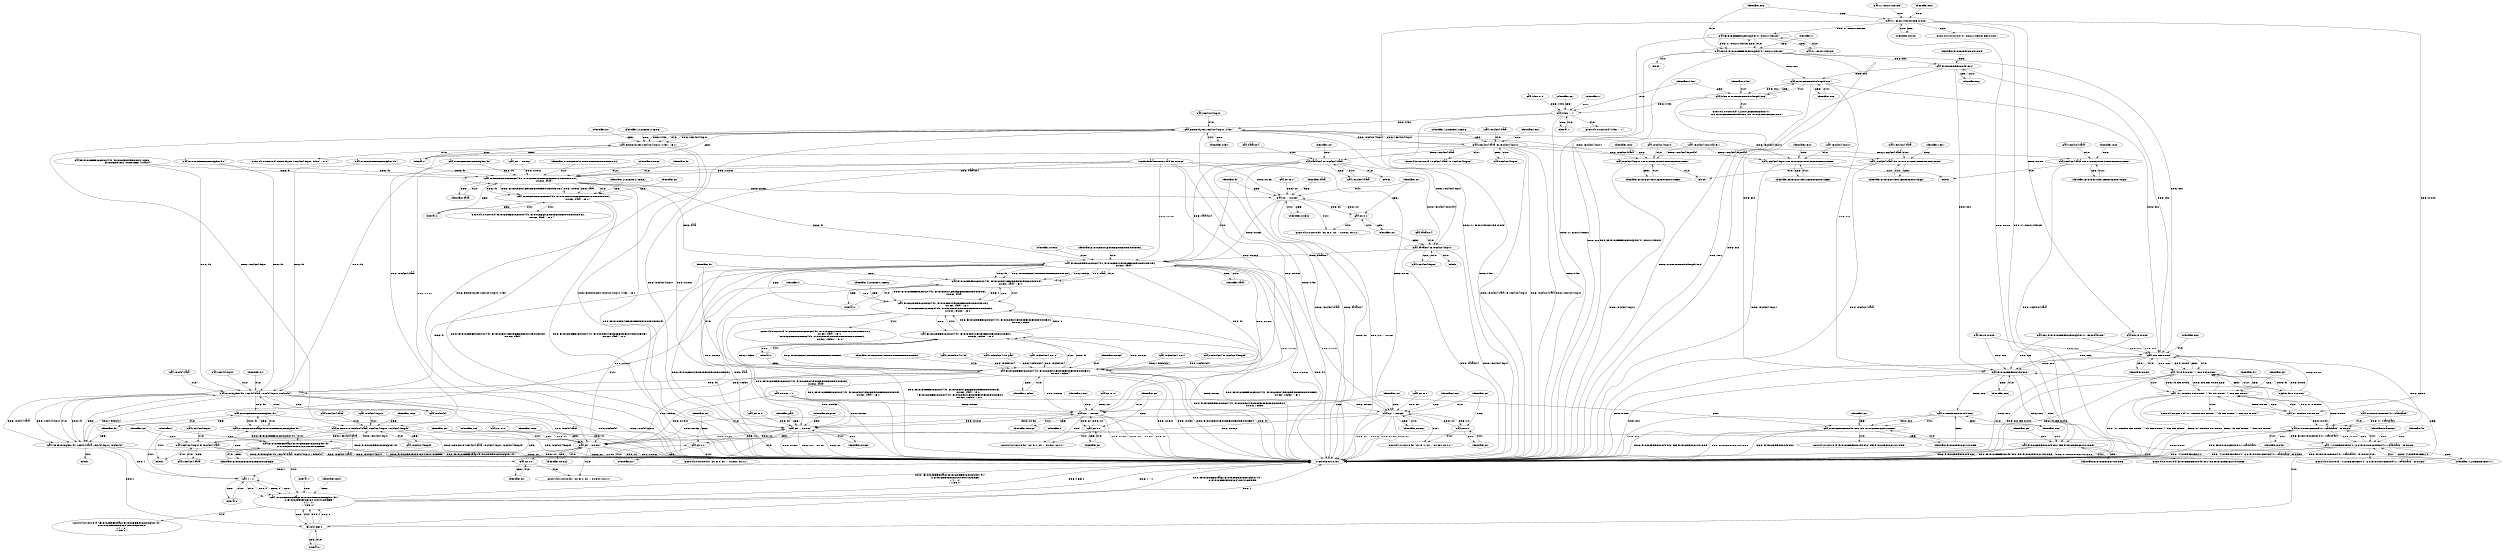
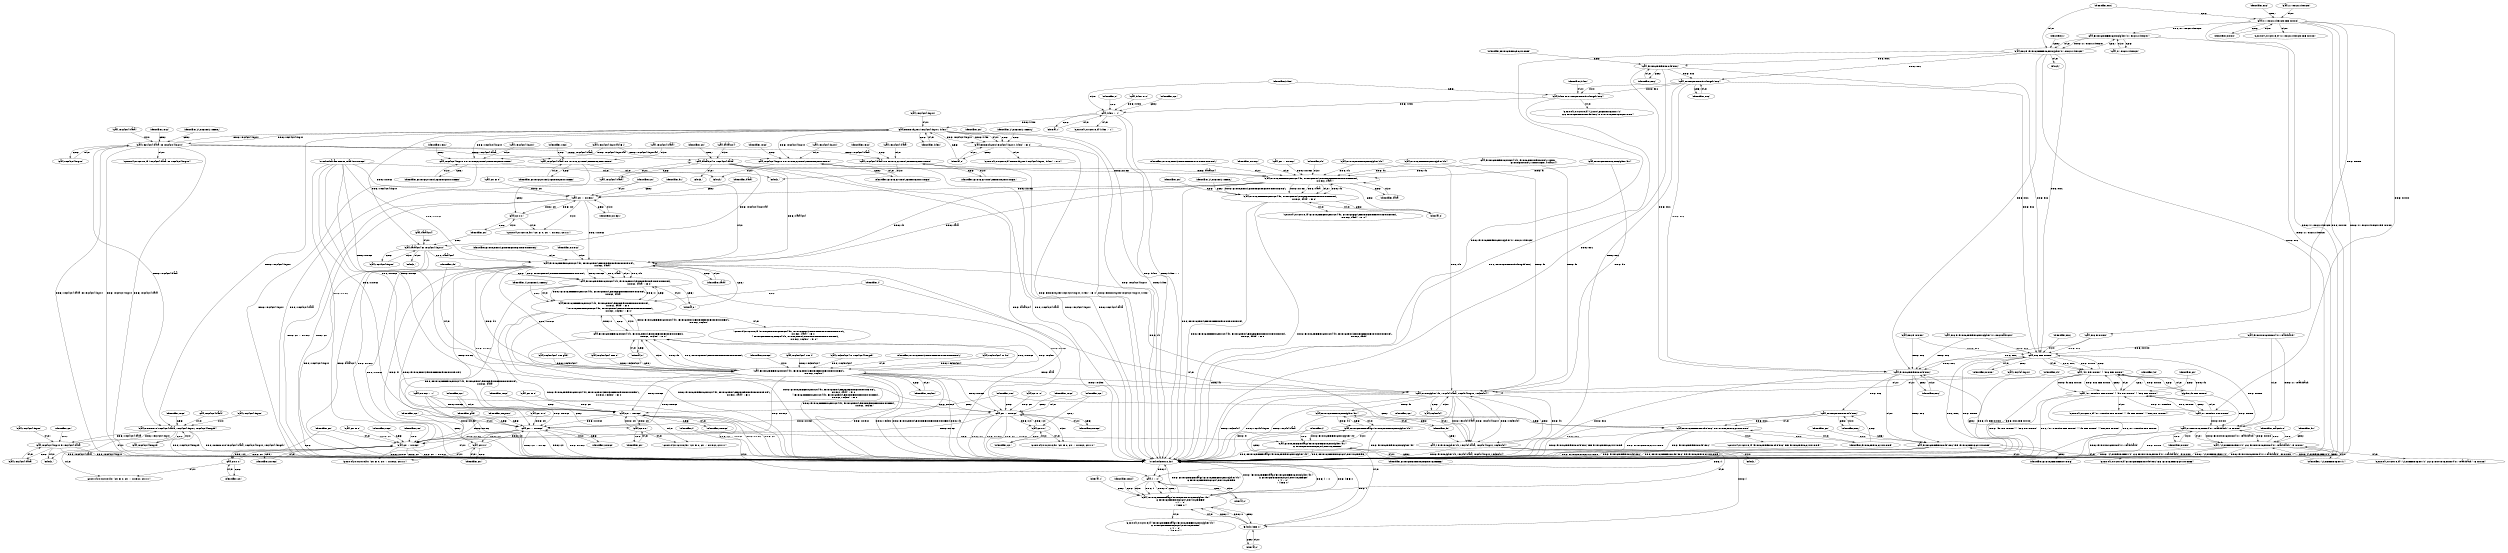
edge "(Call,ivlen = EVP_CIPHER_iv_length(enc))" -> "(Call,EVP_CIPHER_iv_length(enc))": removed, label "CFG:"
edge "(Cipher,ds == NULL)" -> "(Call,enc == NULL)": now "(Call,EVP_MD_CTX_md(s->read_hash))" -> "(Call,enc == NULL)"
node "(Call,recs[0].data)": removed
node "(Identifier,EVP_CIPH_GCM_MODE)": label "(Identifier,EVP_CIPH_GCM_MODE)" -> "(Identifier,EVP_CIPH_LEN_MODE)"
